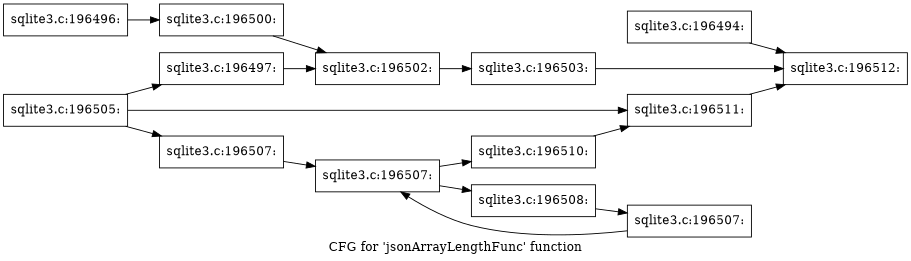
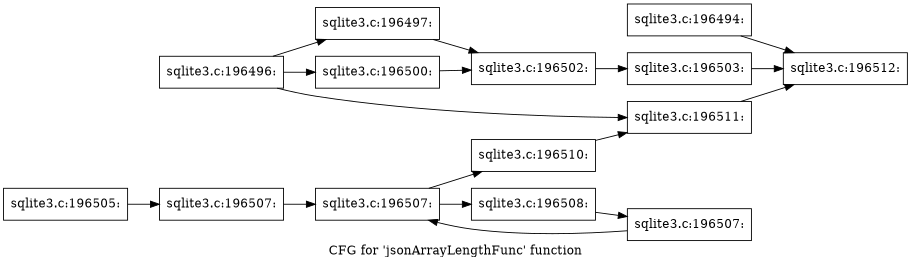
edge "sqlite3.c:196505:" -> "sqlite3.c:196497:": now "sqlite3.c:196496:" -> "sqlite3.c:196497:"
edge "sqlite3.c:196505:" -> "sqlite3.c:196511:": now "sqlite3.c:196496:" -> "sqlite3.c:196511:"
